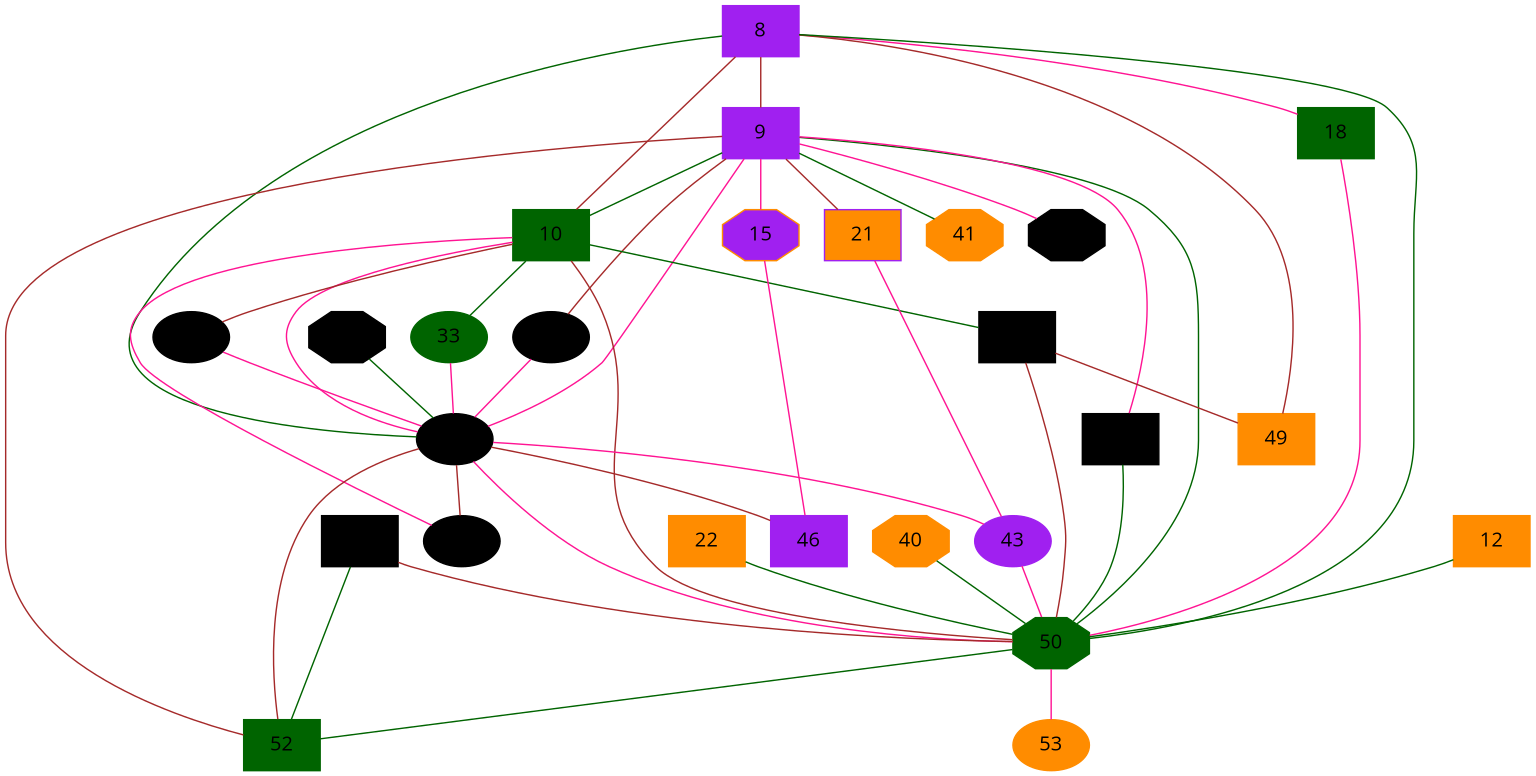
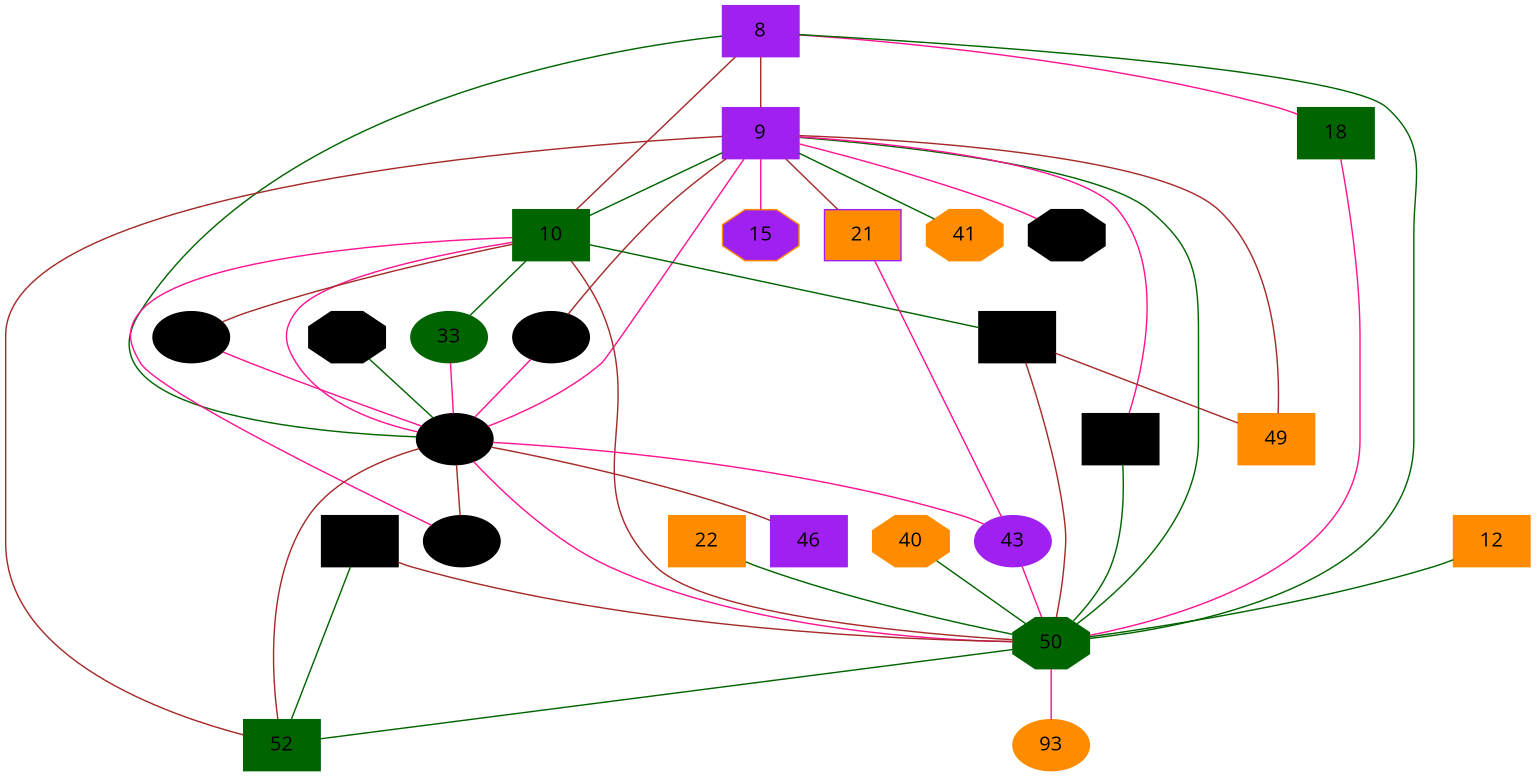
edge "8" -- "49": now "9" -- "49"
edge "15" -- "46": removed
node "53": label "53" -> "93"
